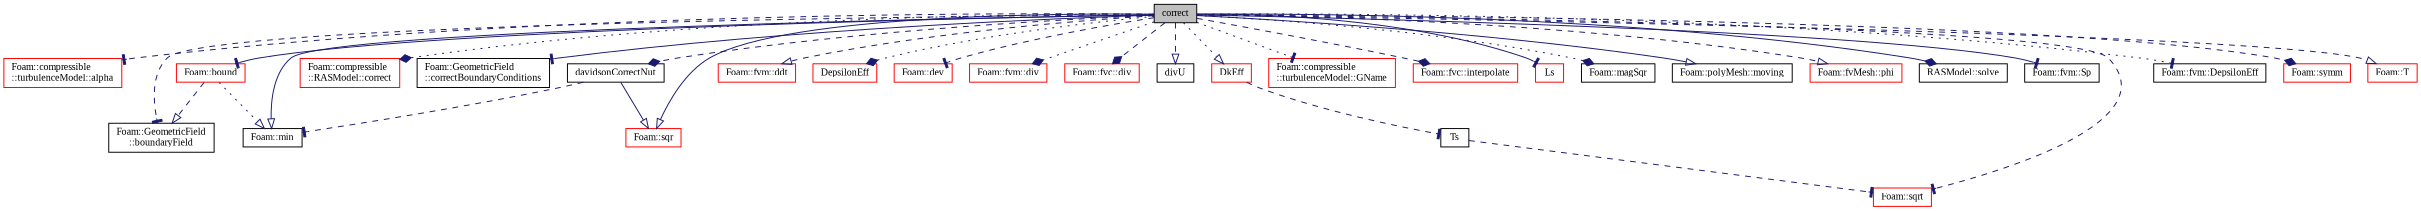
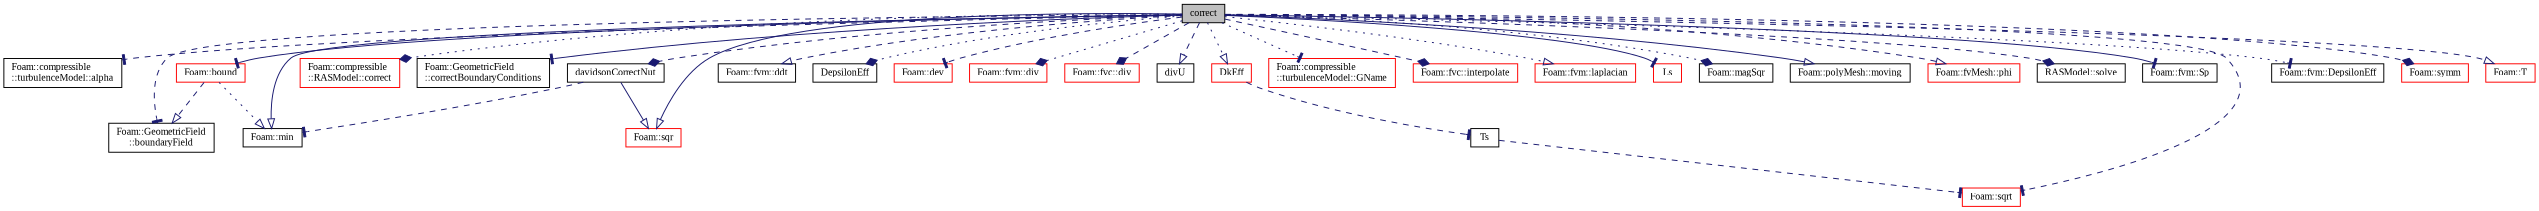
edge "correct" -> "RASModel::solve": style solid -> dashed
node "Foam::compressible ::turbulenceModel::alpha": color red -> black
node "Foam::fvm::ddt": color red -> black
node "DepsilonEff": color red -> black
node "Foam::fvm::laplacian": added
